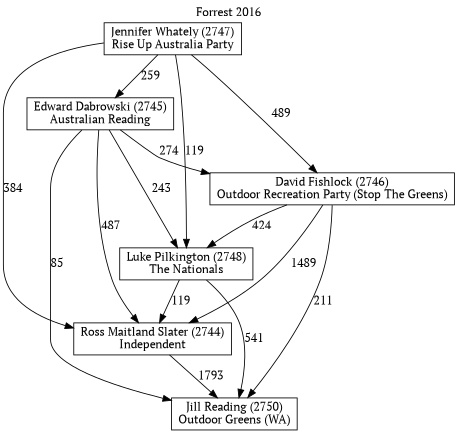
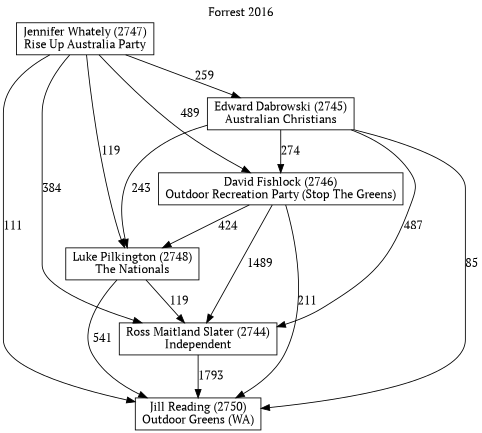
node "Edward Dabrowski (2745) Australian Reading": label "Edward Dabrowski (2745) Australian Reading" -> "Edward Dabrowski (2745) Australian Christians"
edge "Jennifer Whately (2747) Rise Up Australia Party" -> "Jill Reading (2750) Outdoor Greens (WA)": added, label "111"
